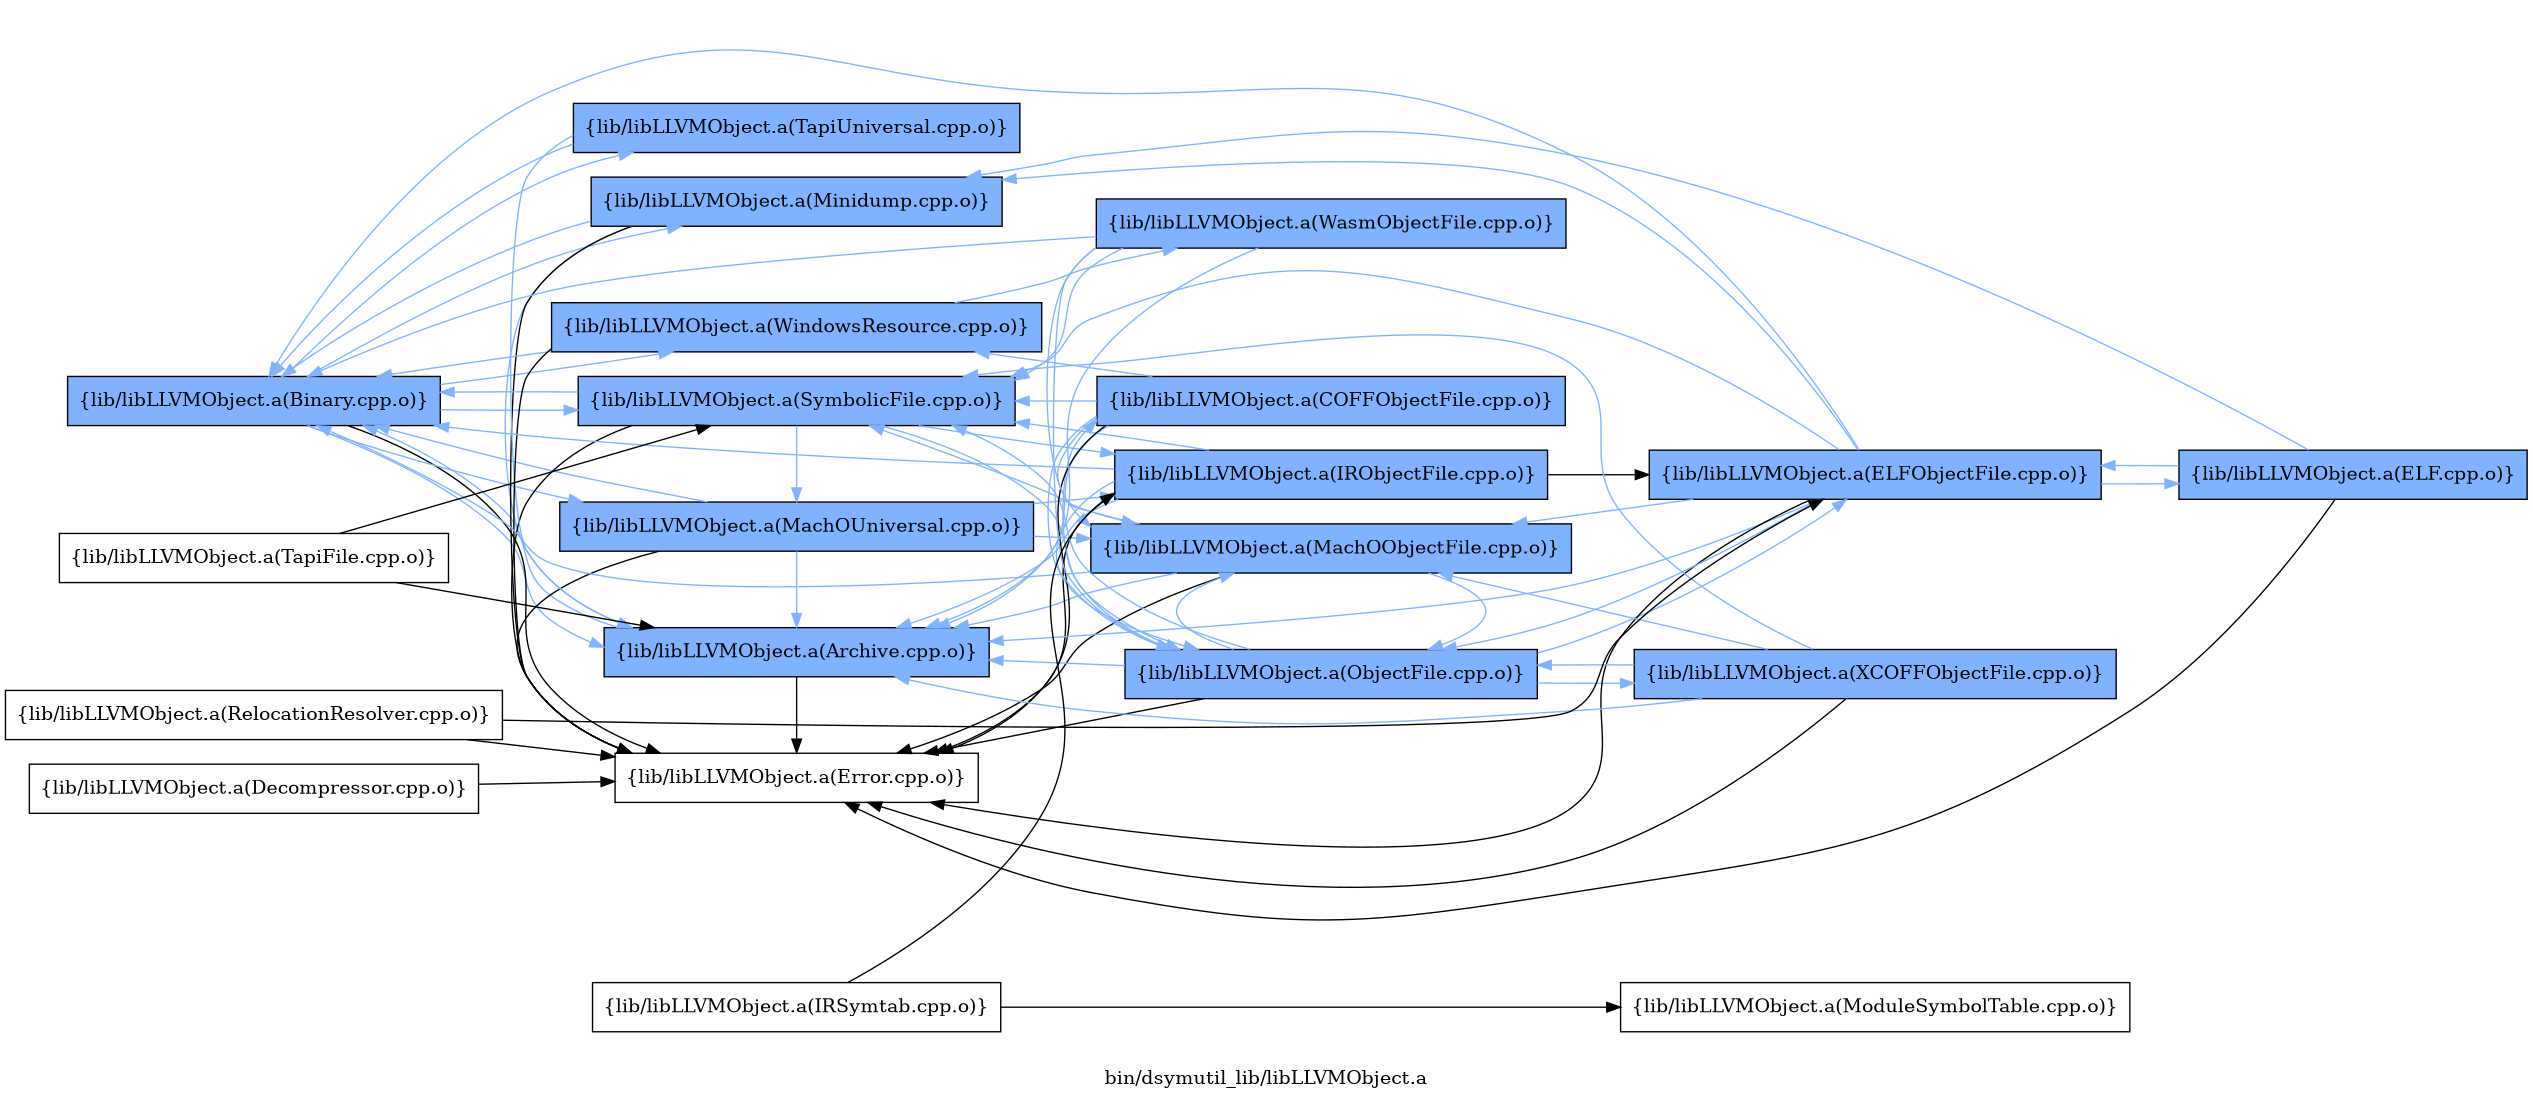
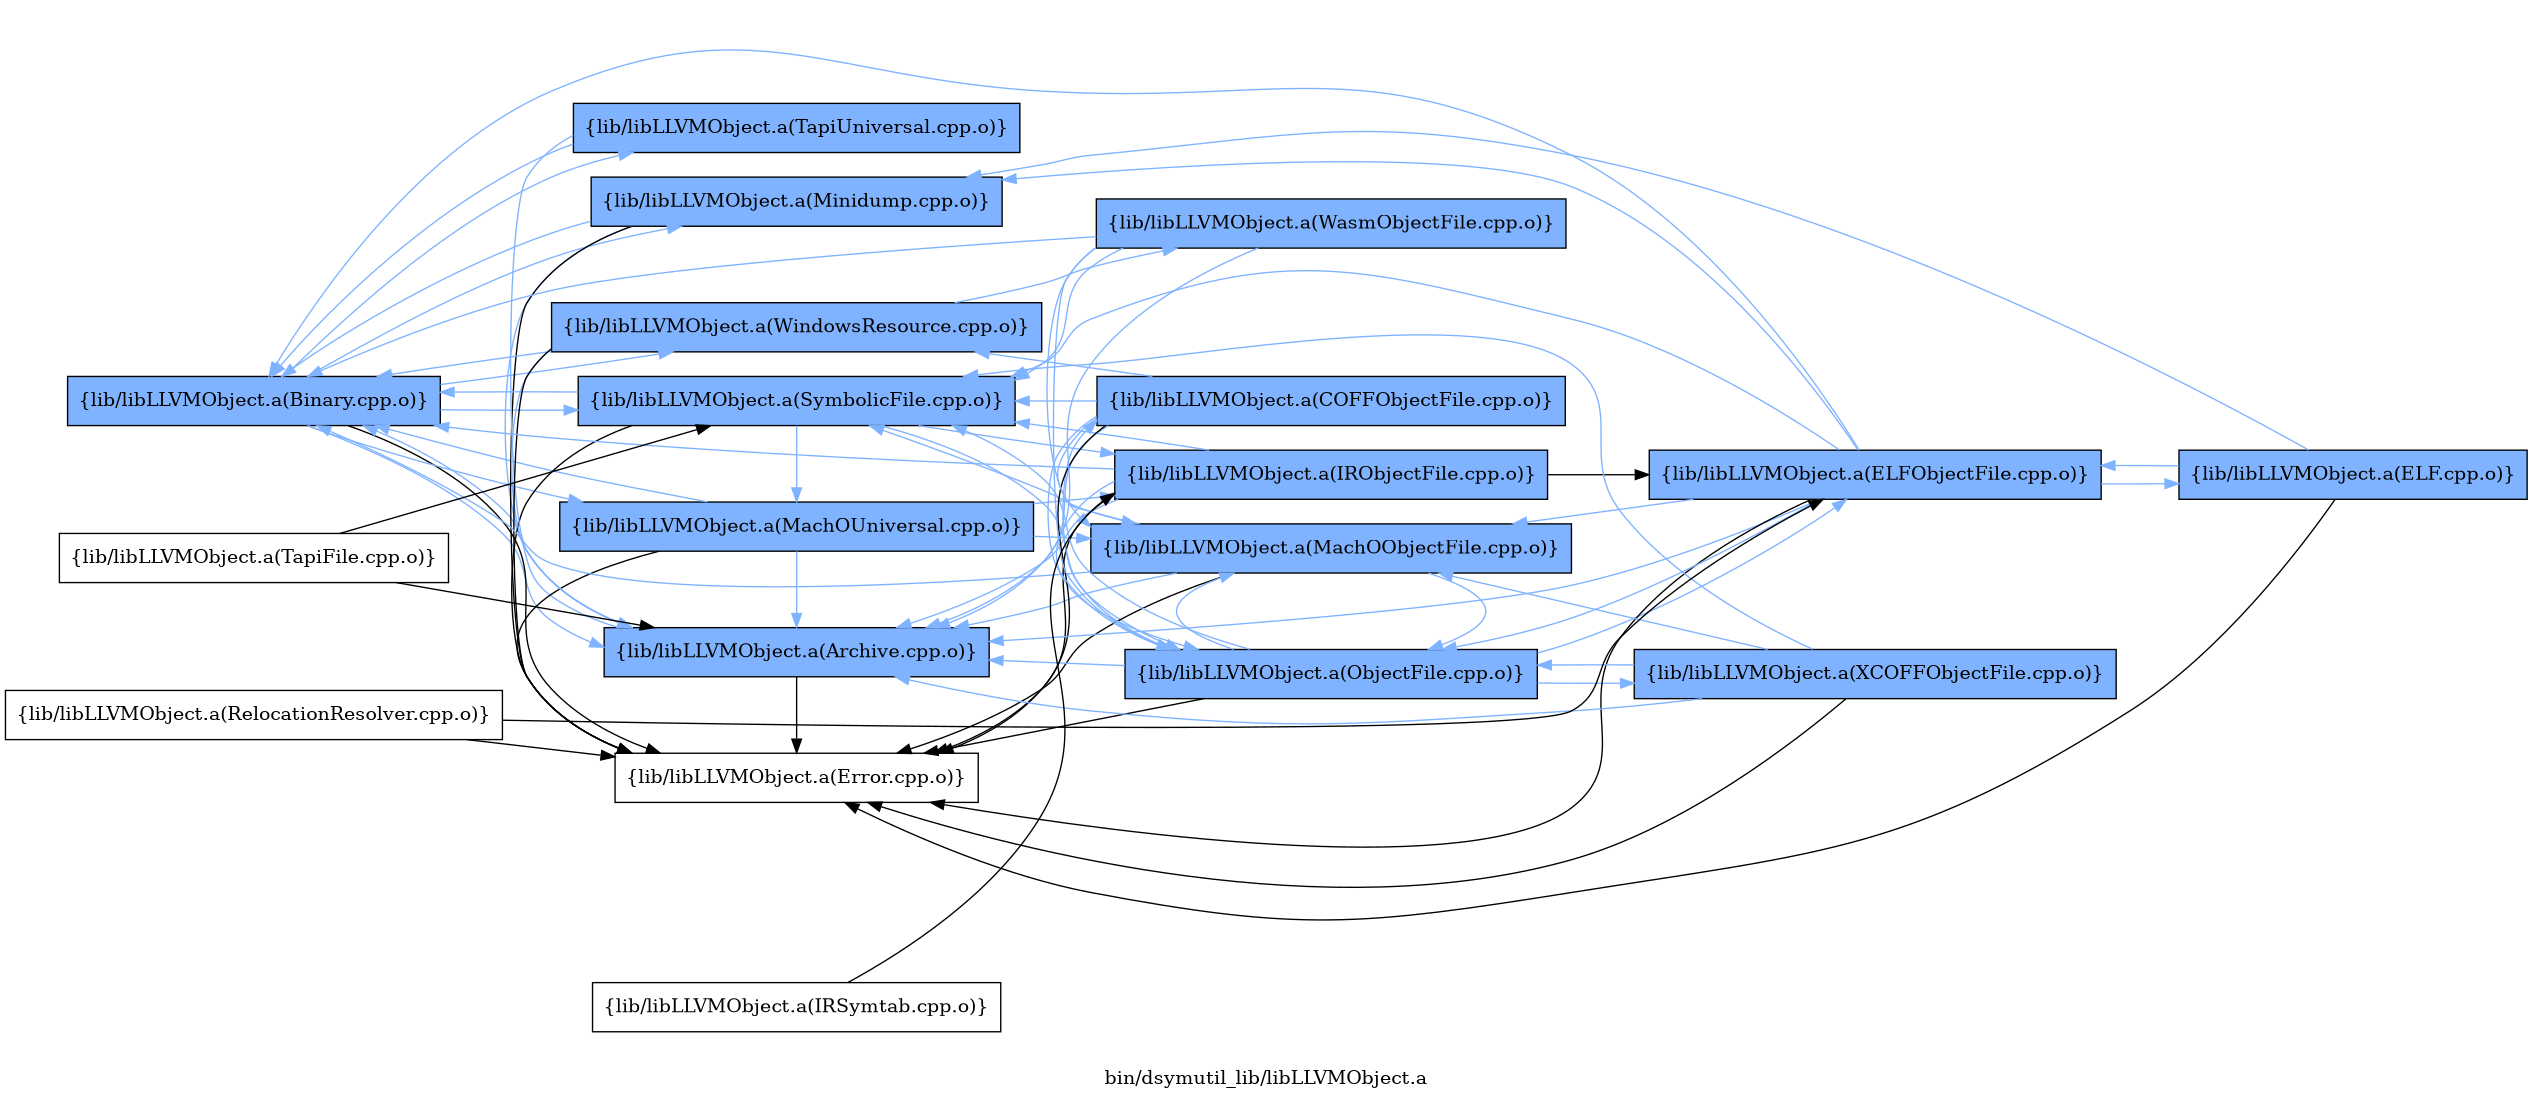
edge "{lib/libLLVMObject.a(WindowsResource.cpp.o)}" -> "{lib/libLLVMObject.a(Archive.cpp.o)}": added
node "{lib/libLLVMObject.a(Decompressor.cpp.o)}": removed
node "{lib/libLLVMObject.a(ModuleSymbolTable.cpp.o)}": removed
